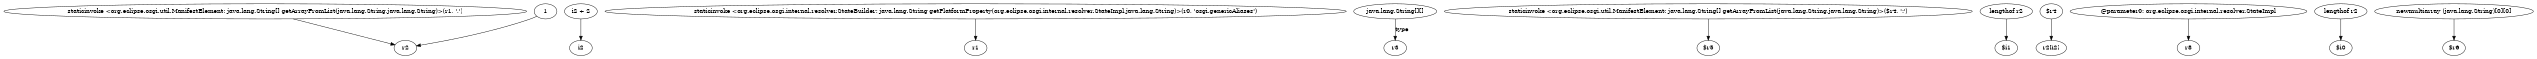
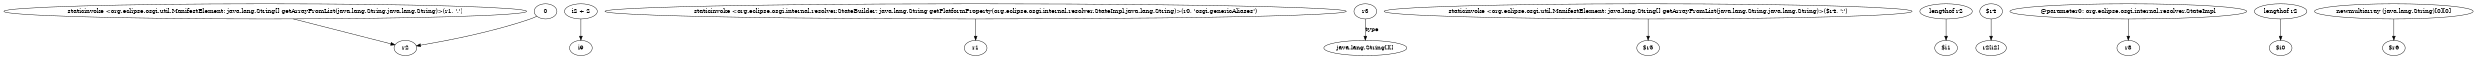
node "1": label "1" -> "0"
edge "java.lang.String[][]" -> "r3": reversed
node "i2": label "i2" -> "i9"
